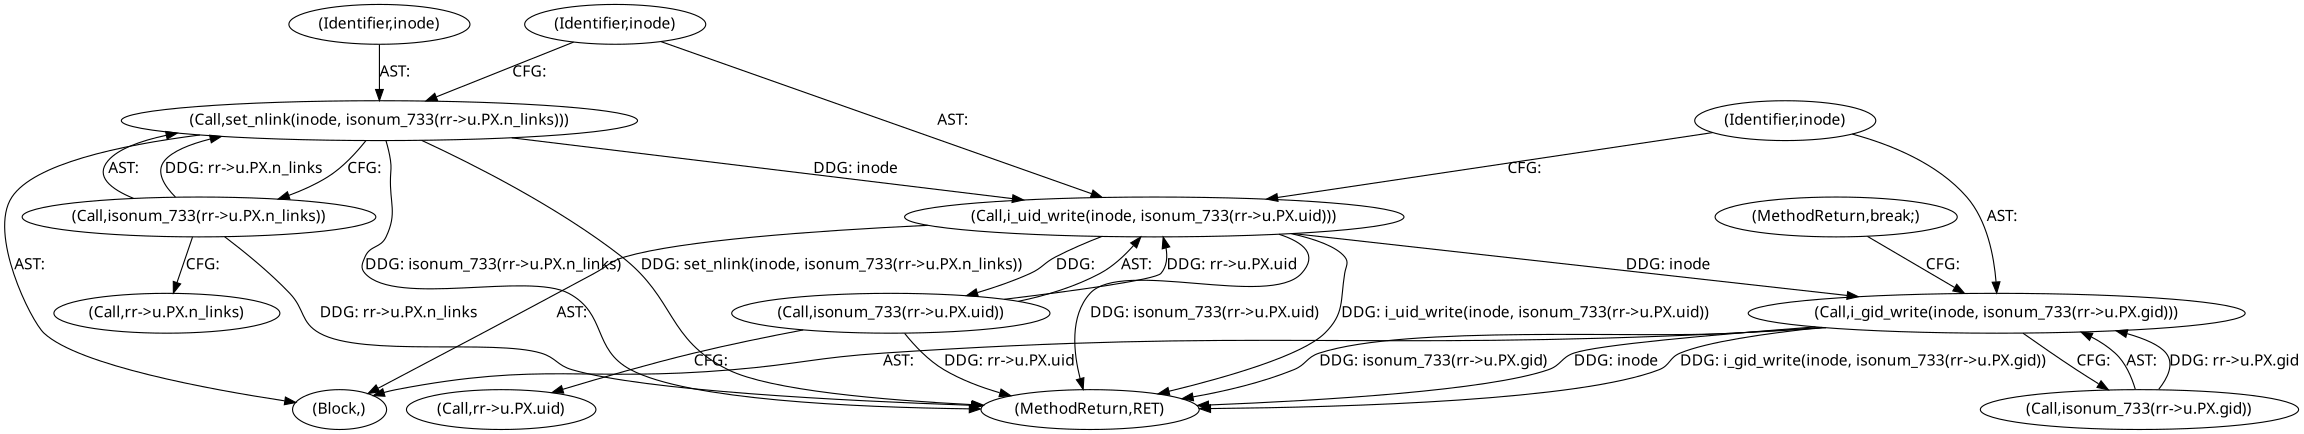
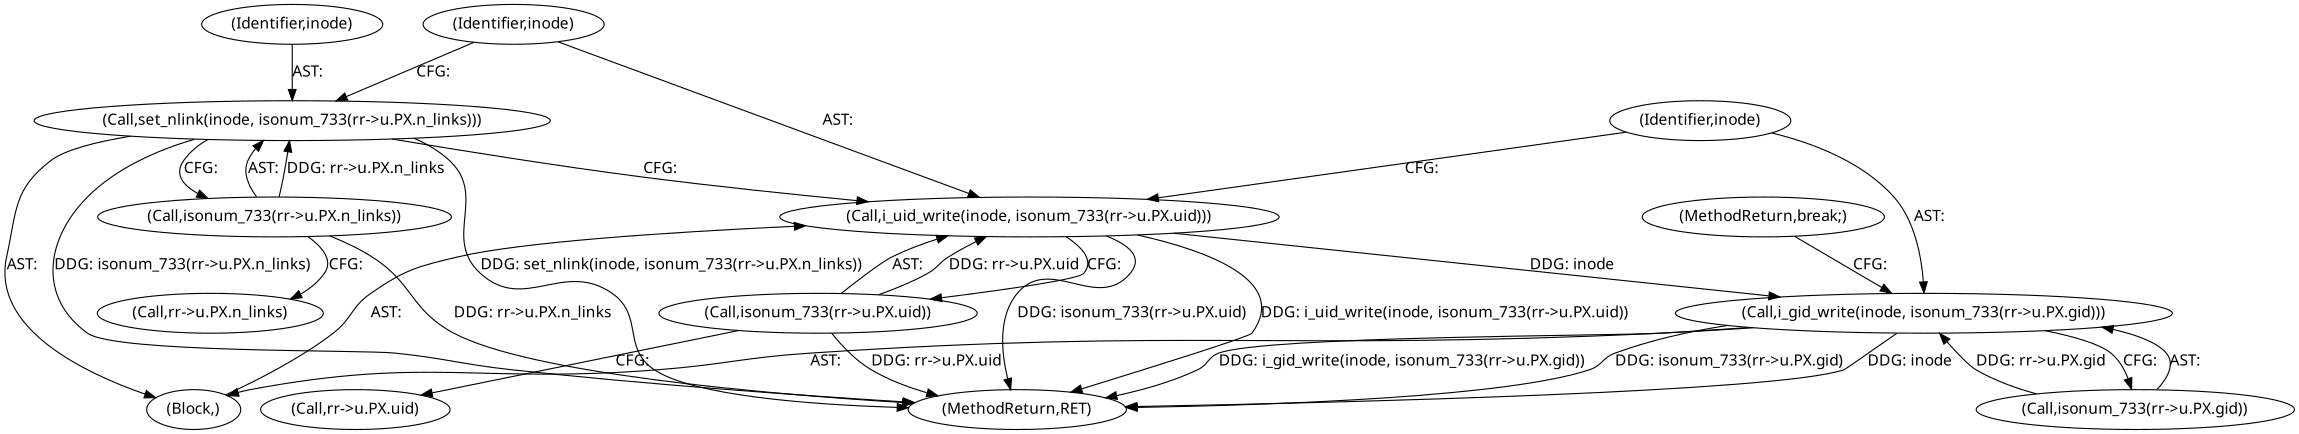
edge "(Call,set_nlink(inode, isonum_733(rr->u.PX.n_links)))" -> "(Call,i_uid_write(inode, isonum_733(rr->u.PX.uid)))": label "DDG: inode" -> "CFG: "
edge "(Call,i_uid_write(inode, isonum_733(rr->u.PX.uid)))" -> "(Block,)": reversed
edge "(Call,i_uid_write(inode, isonum_733(rr->u.PX.uid)))" -> "(Call,isonum_733(rr->u.PX.uid))": label "DDG: " -> "CFG: "
